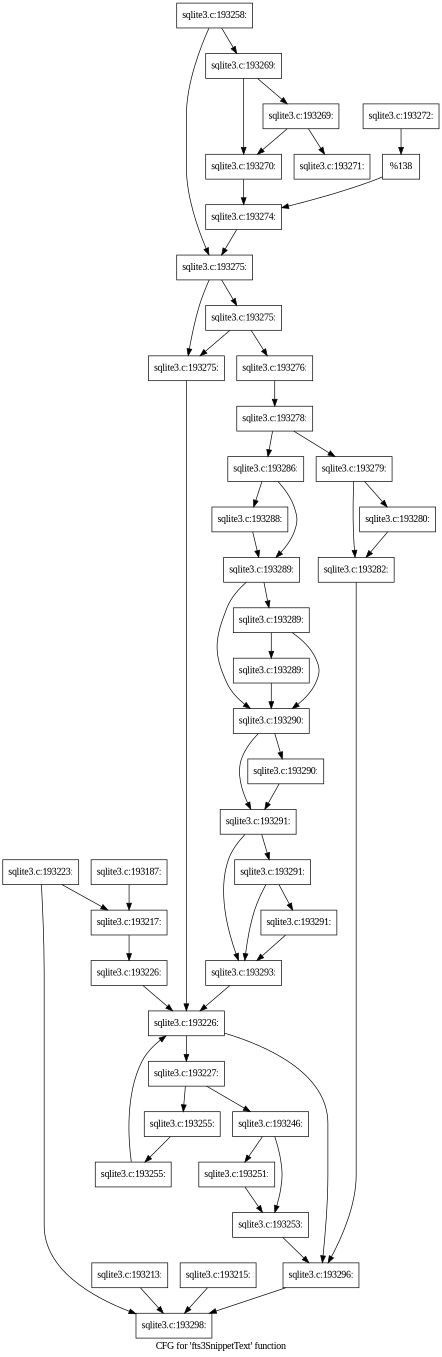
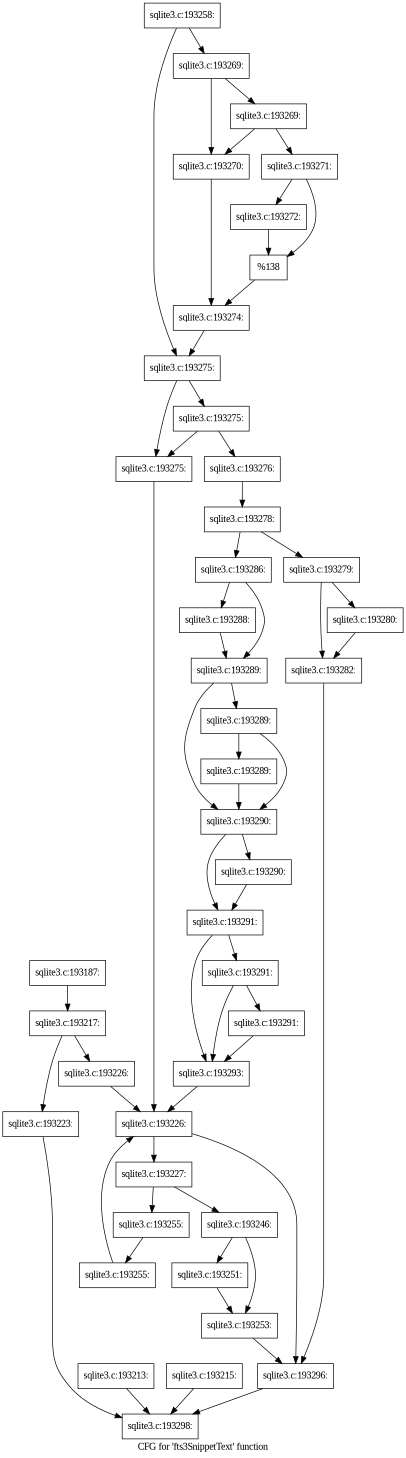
edge "sqlite3.c:193271:" -> "sqlite3.c:193272:": added
edge "sqlite3.c:193271:" -> "%138": added
edge "sqlite3.c:193223:" -> "sqlite3.c:193217:": reversed
